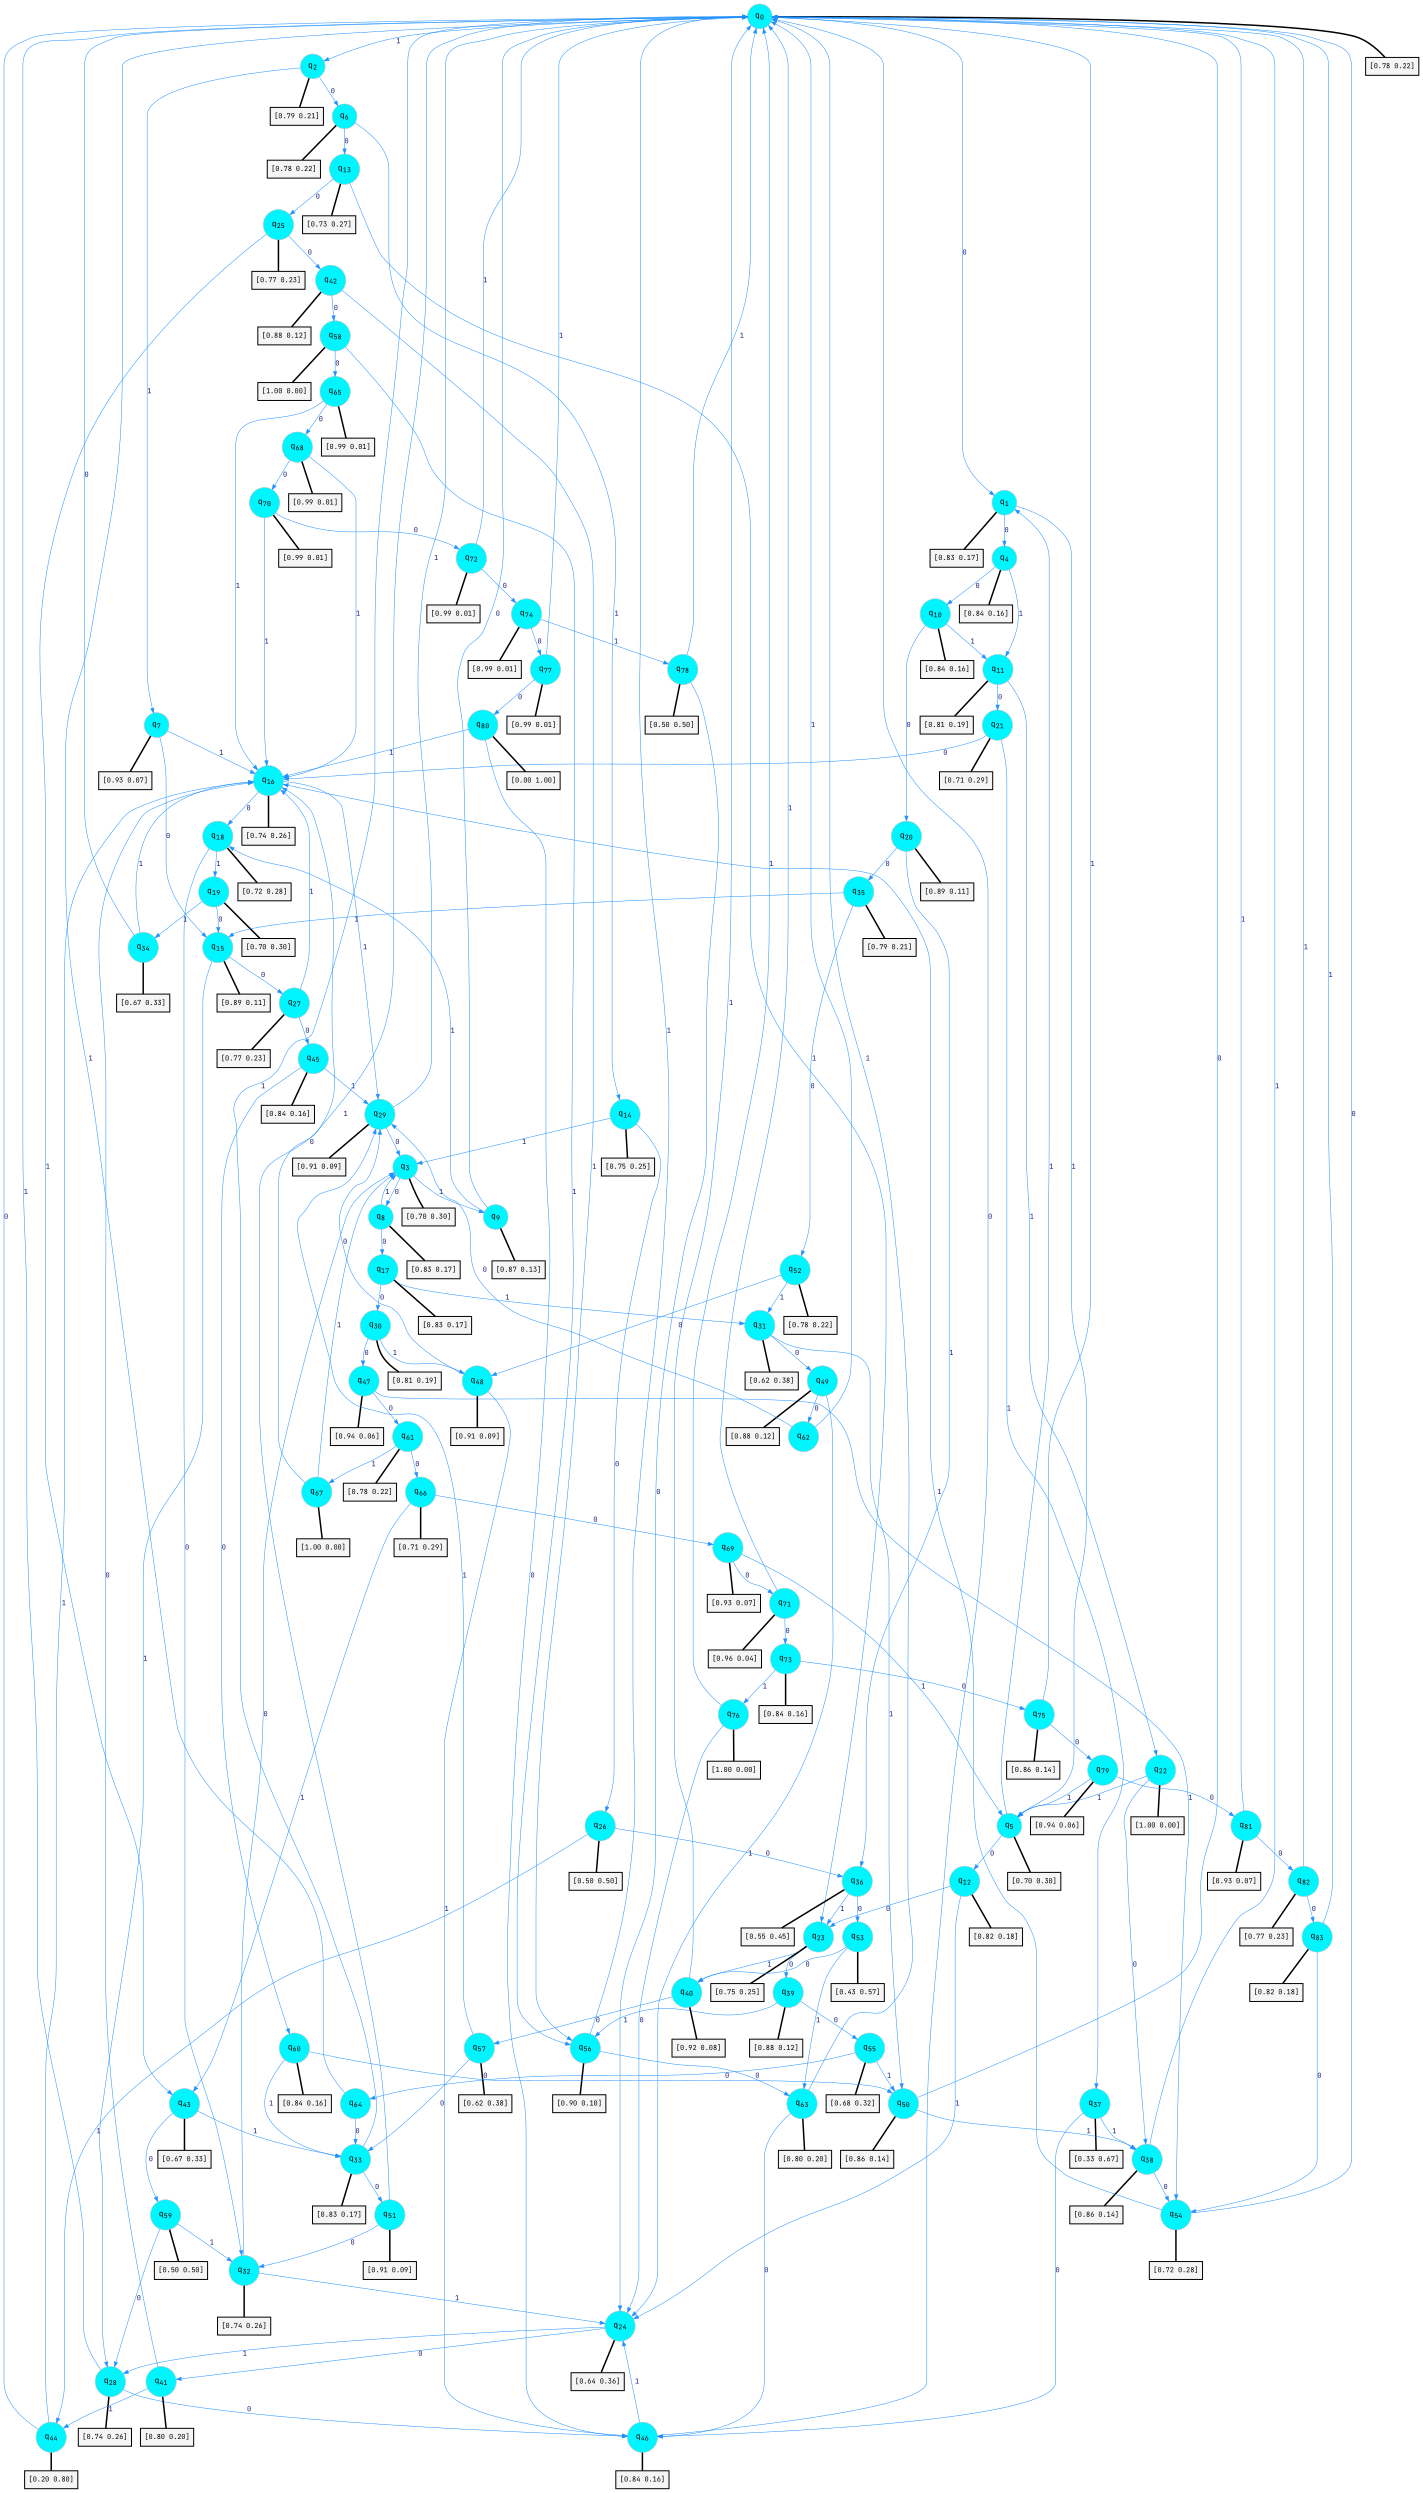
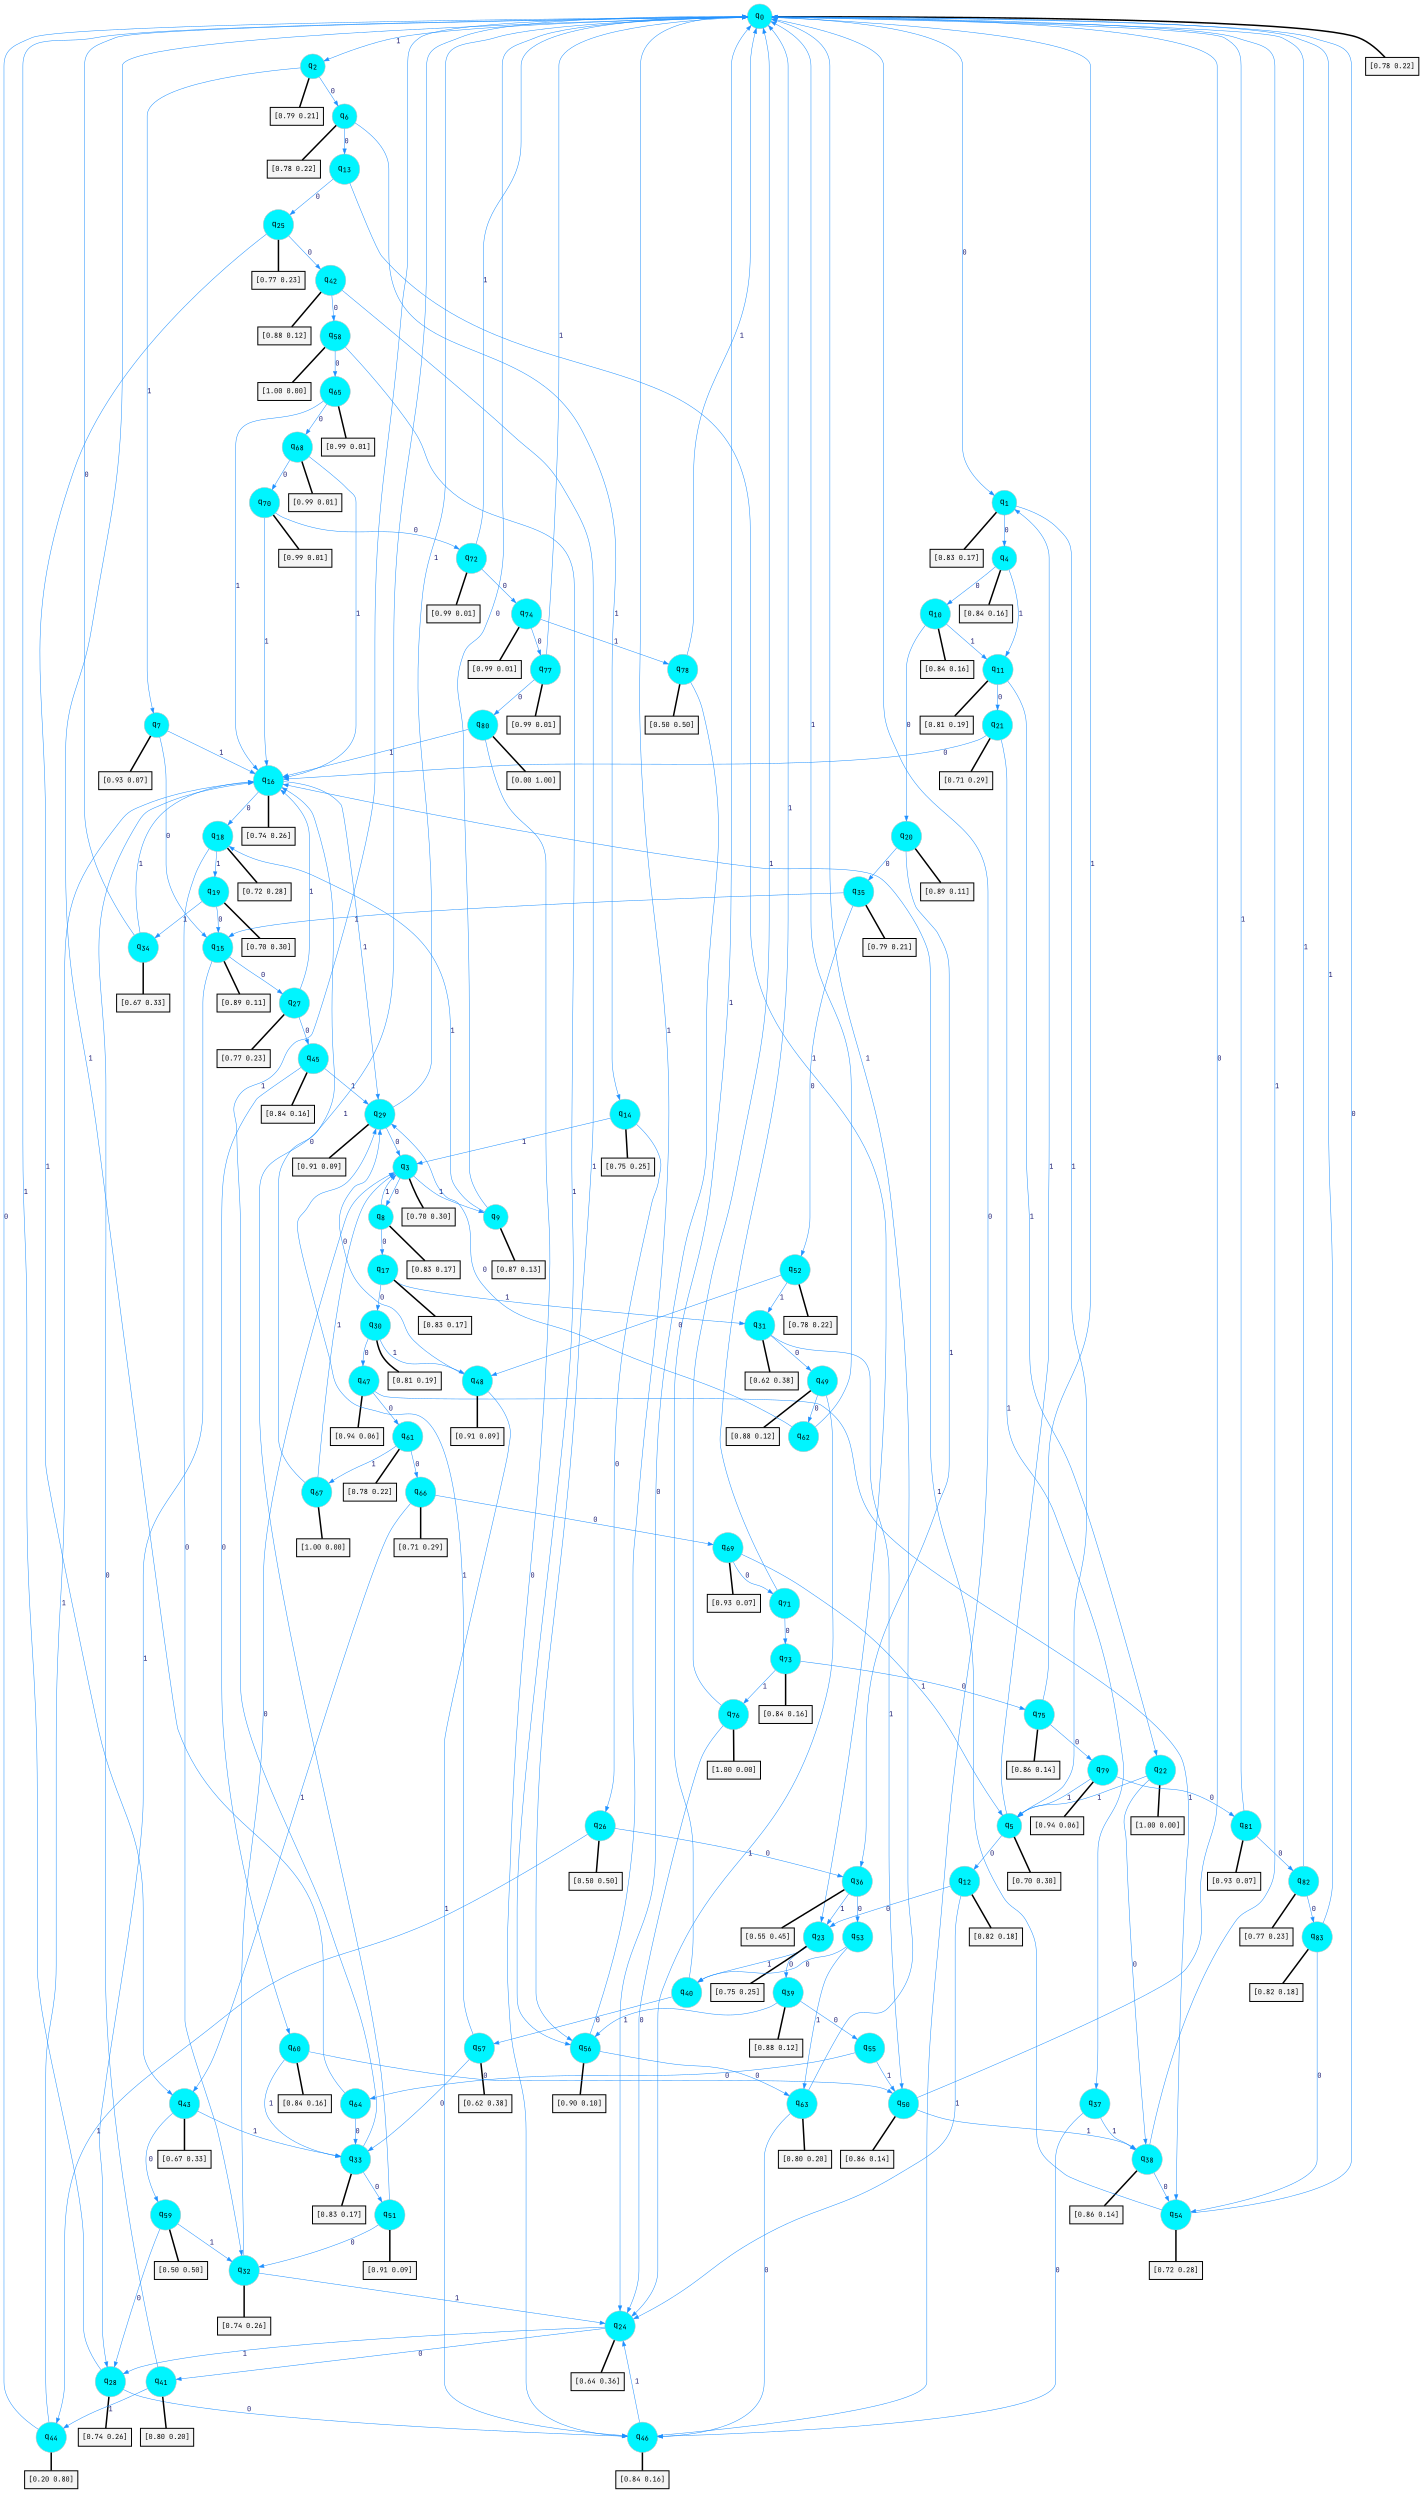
node "[0.73 0.27]": removed
node "[0.96 0.04]": removed
node "[0.43 0.57]": removed
node "[0.92 0.08]": removed
node "[0.68 0.32]": removed
node "[0.33 0.67]": removed
